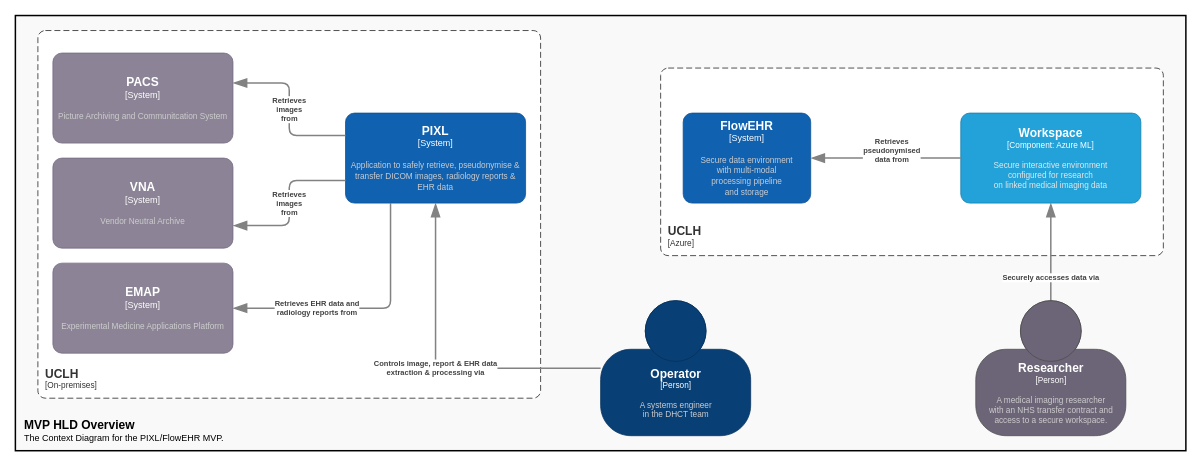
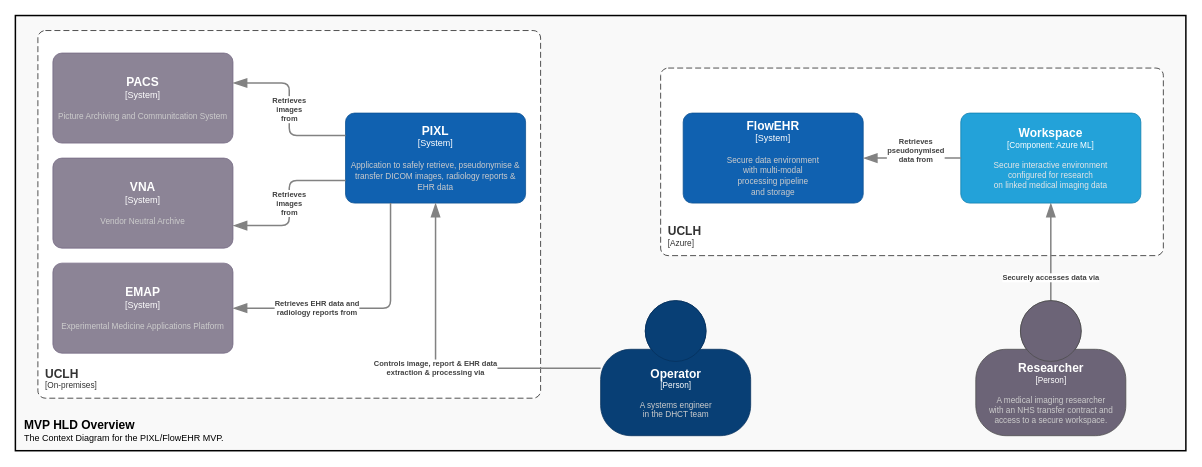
node "FlowEHR [System] Secure data environment with multi-modal processing pipeline and storage": size 128x90 -> 180x90
